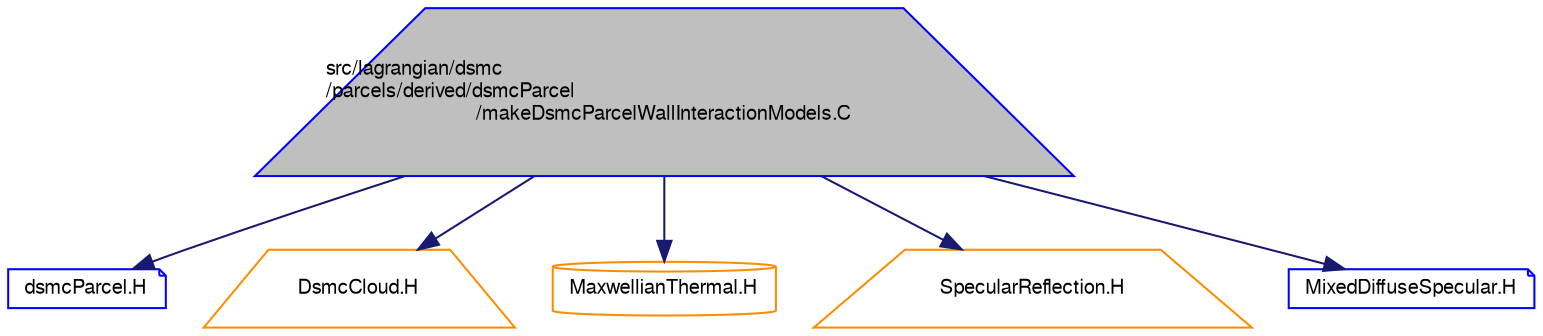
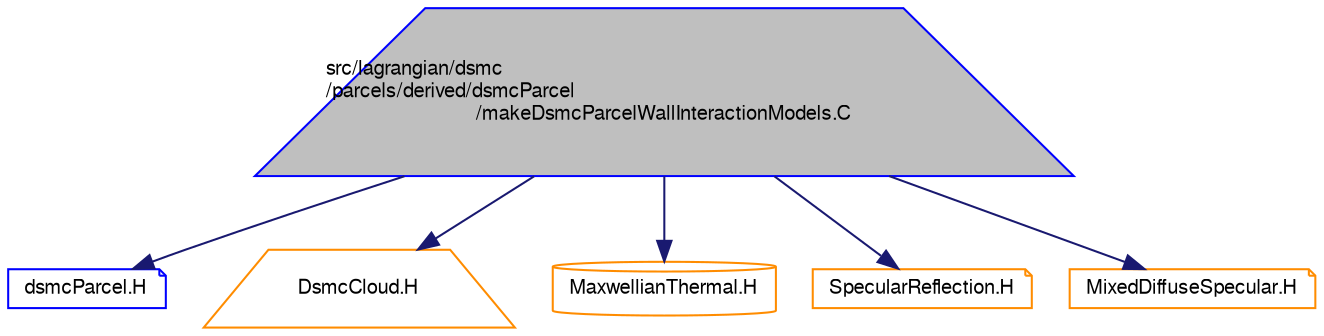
node "SpecularReflection.H": shape trapezium -> note
node "MixedDiffuseSpecular.H": color blue -> darkorange
